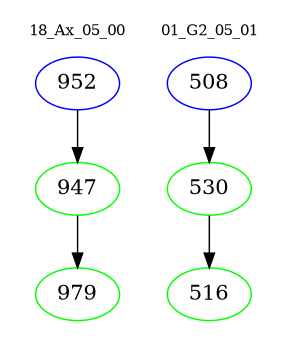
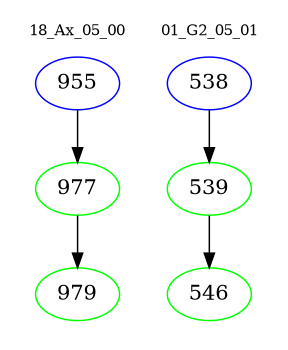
node "952": label "952" -> "955"
node "508": label "508" -> "538"
node "947": label "947" -> "977"
node "530": label "530" -> "539"
node "516": label "516" -> "546"
